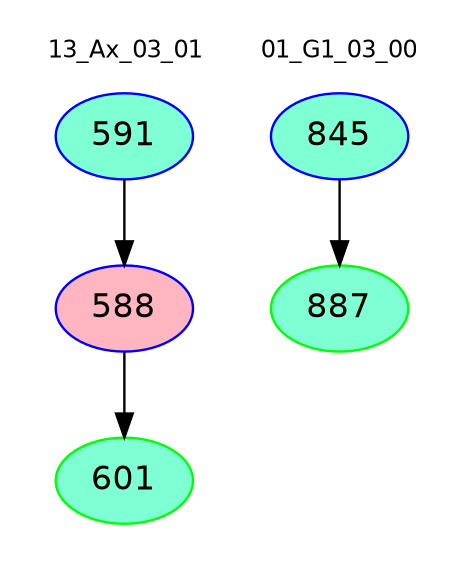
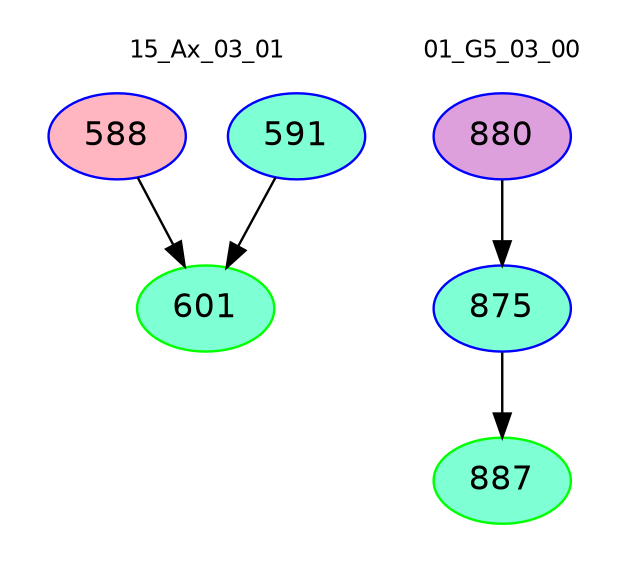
cluster "13_Ax_03_01": label "13_Ax_03_01" -> "15_Ax_03_01"
cluster "01_G1_03_00": label "01_G1_03_00" -> "01_G5_03_00"
node "845": label "845" -> "875"
node "880": added
edge "591" -> "588": now "591" -> "601"
